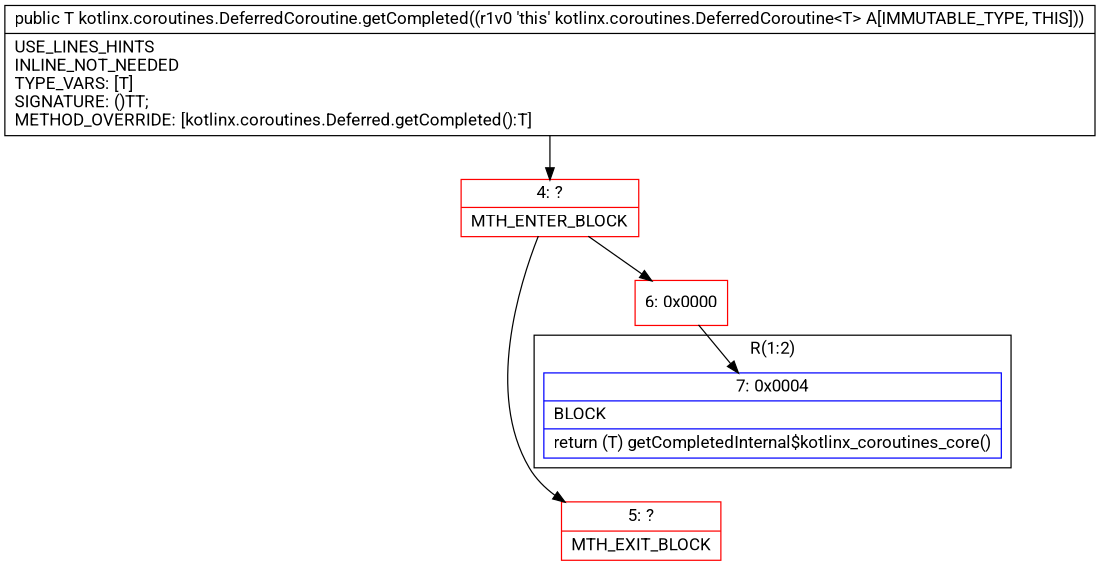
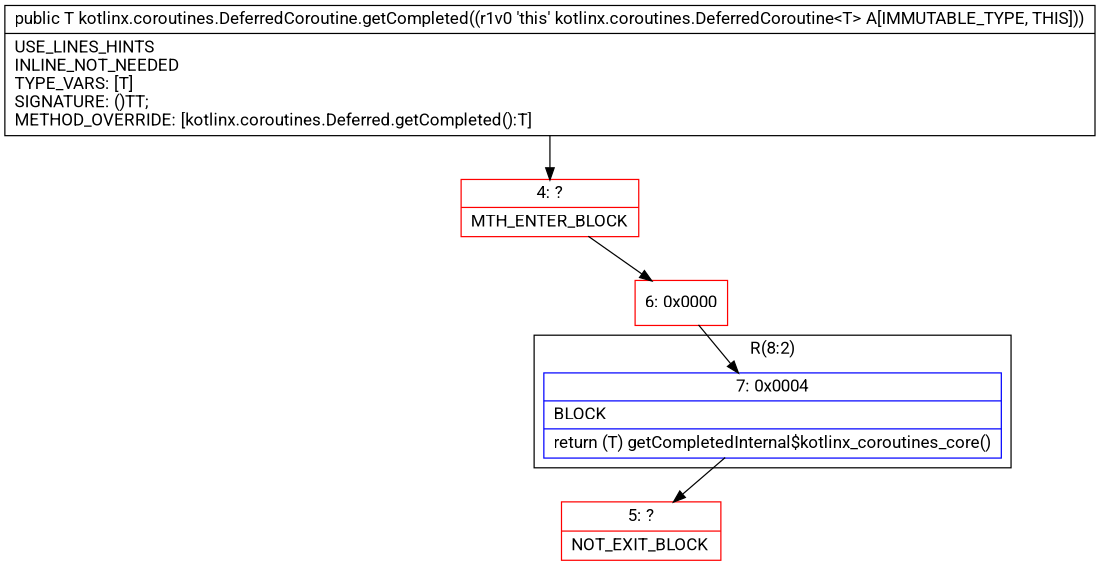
cluster "R(1:2)": label "R(1:2)" -> "R(8:2)"
edge "4: ?" -> "5: ?": now "7: 0x0004" -> "5: ?"
node "5: ?": text "MTH_EXIT_BLOCK" -> "NOT_EXIT_BLOCK"
